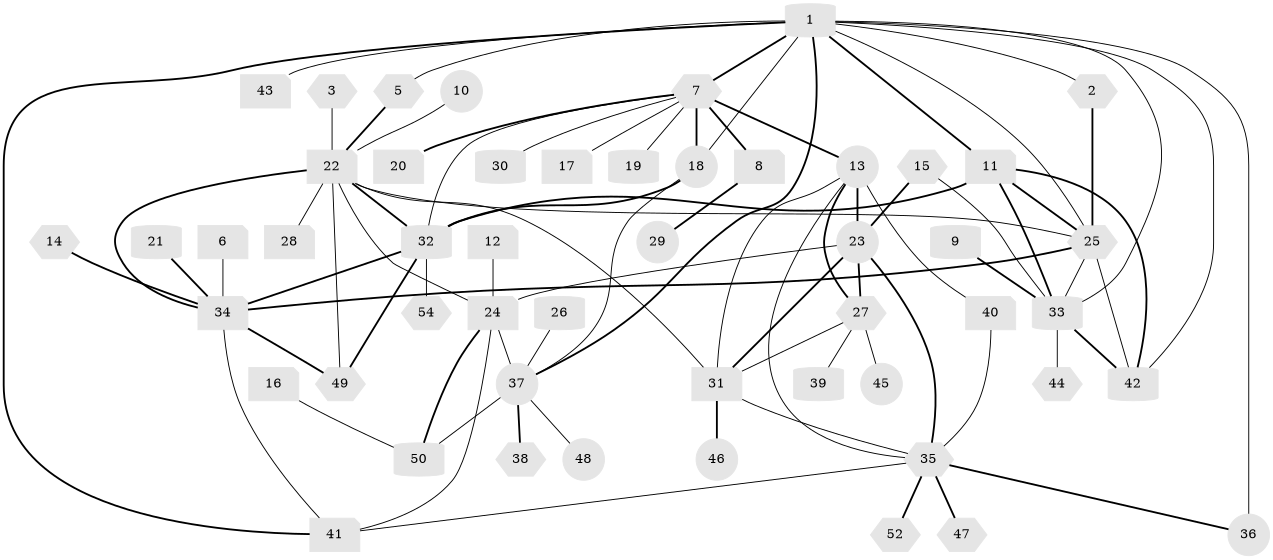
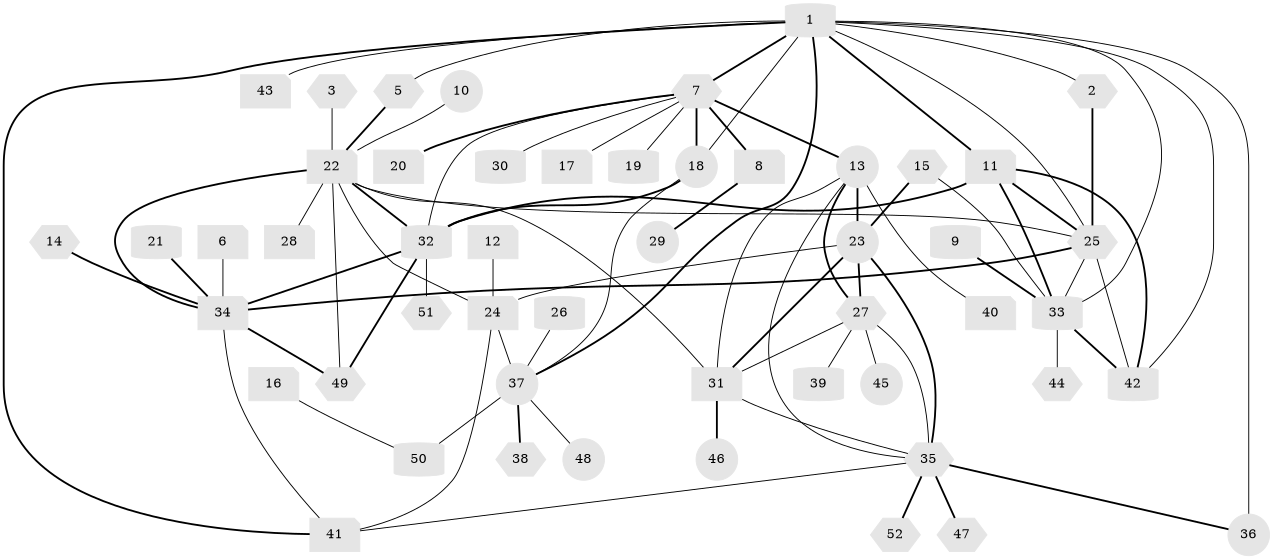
node "54": label "54" -> "51"
edge "24" -- "50": removed
edge "40" -- "35": now "27" -- "35"
